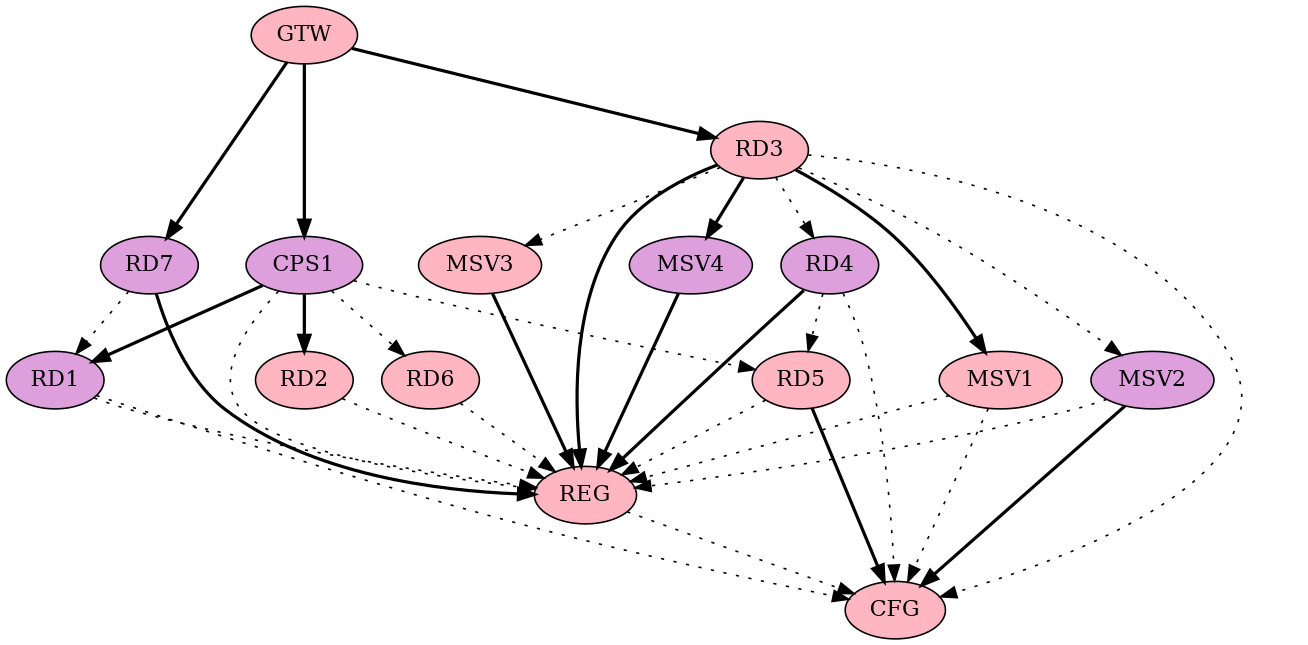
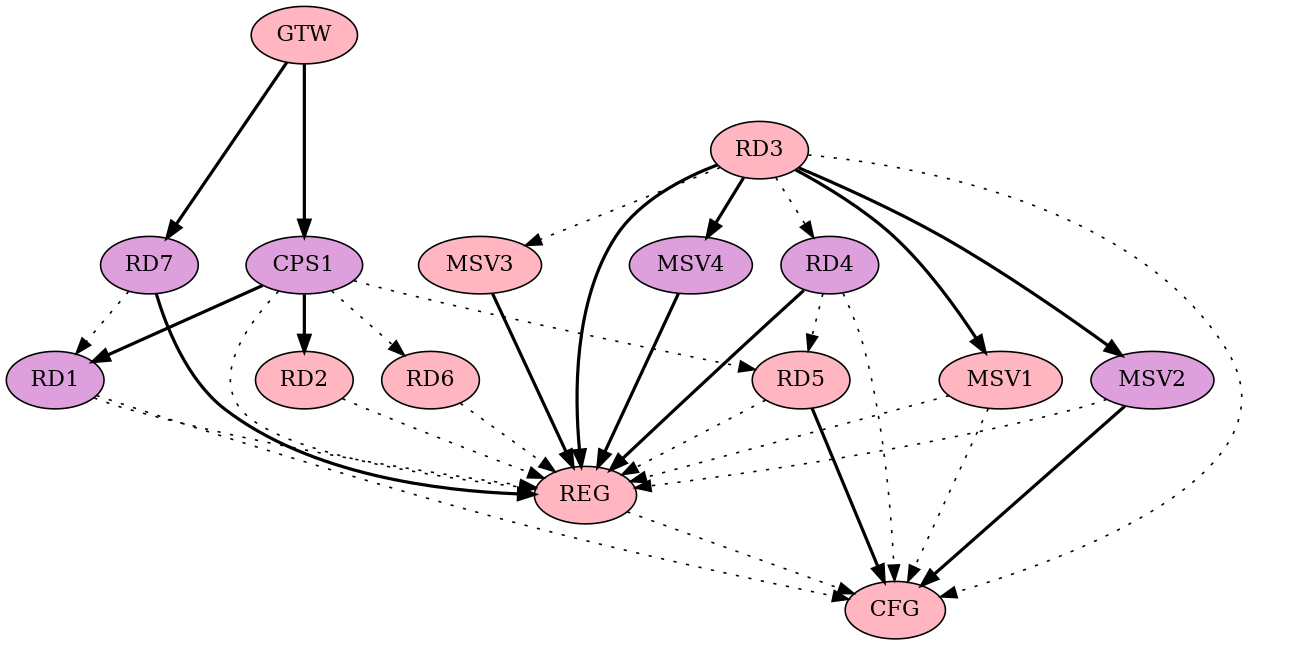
edge "GTW" -> "RD3": removed
edge "RD3" -> "MSV2": style dotted -> bold
